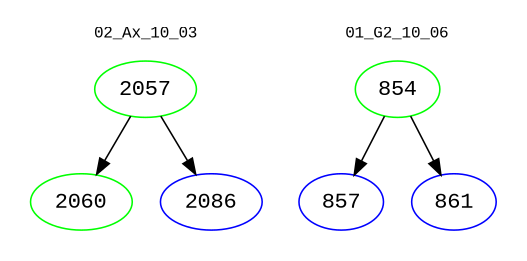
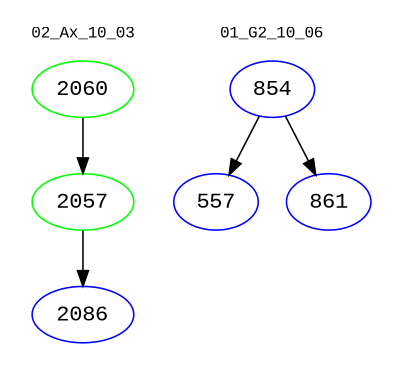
node "854": color green -> blue
edge "2057" -> "2060": reversed
node "857": label "857" -> "557"
